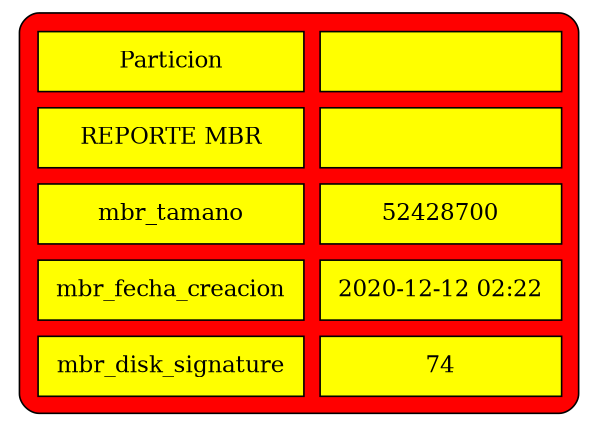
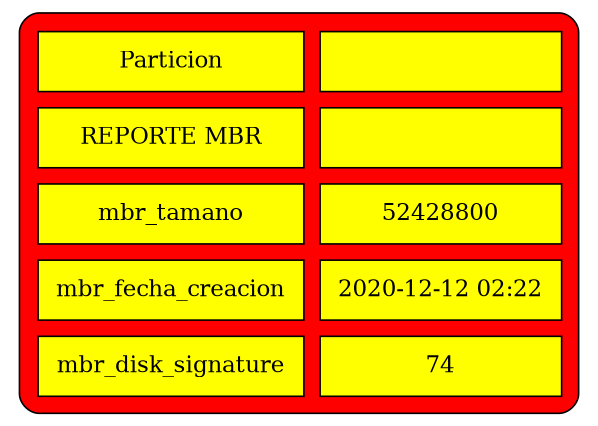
node "Particion": text "52428700" -> "52428800"
